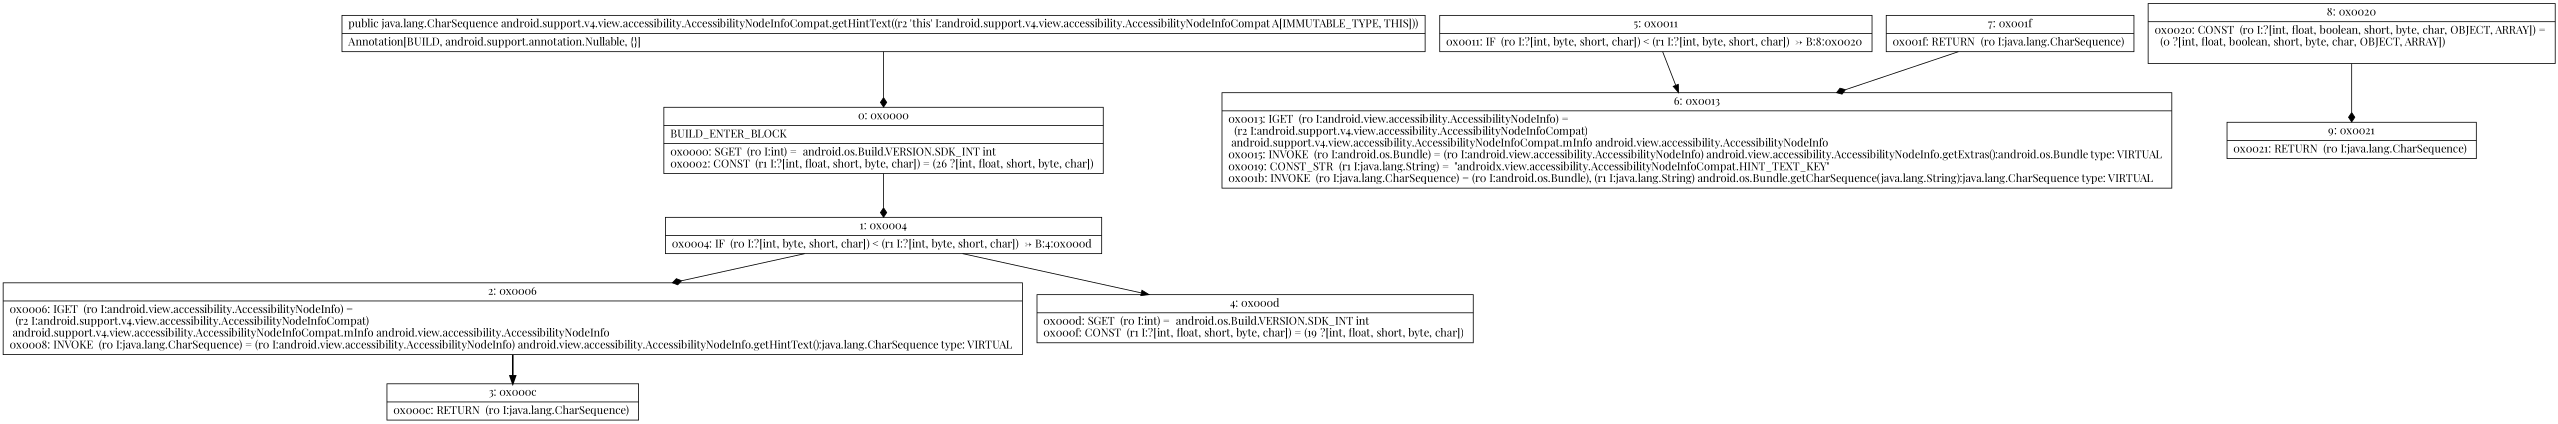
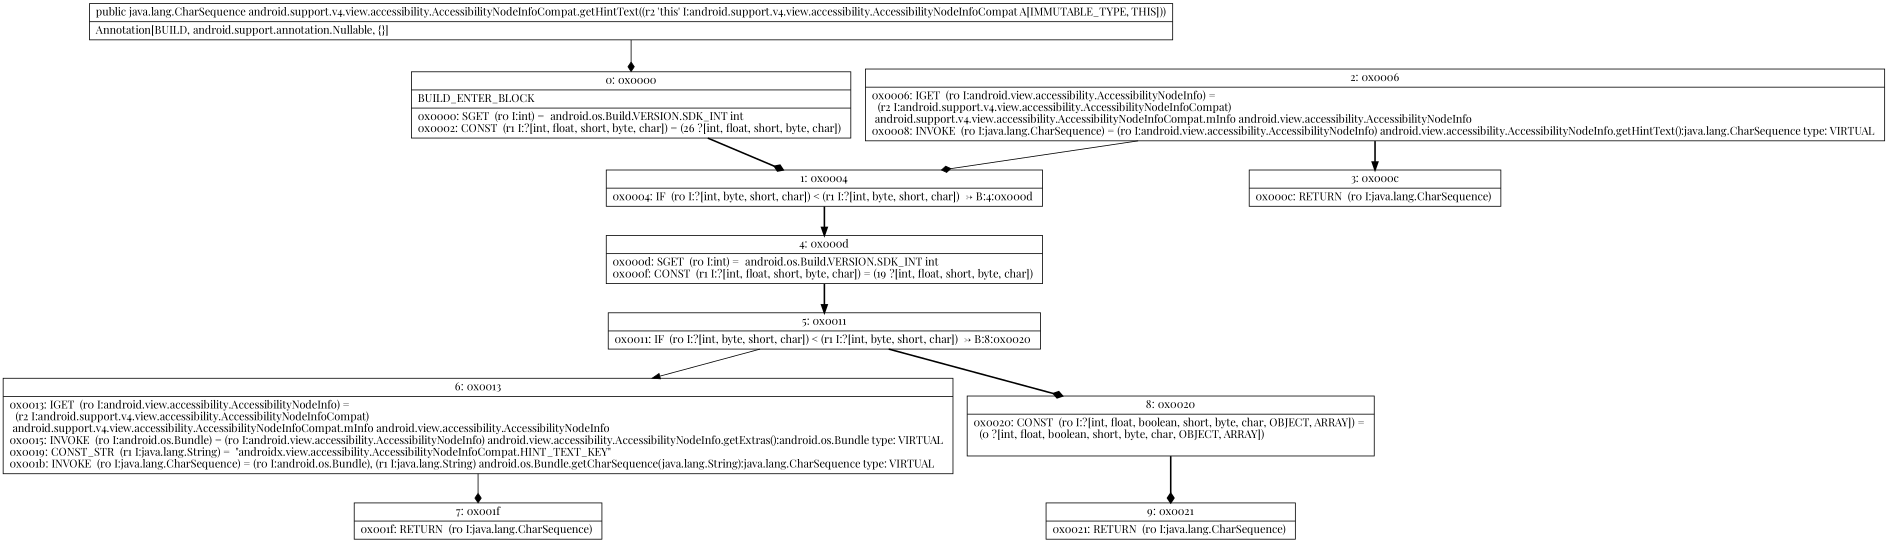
edge "7: 0x001f" -> "6: 0x0013": reversed
edge "8: 0x0020" -> "9: 0x0021": style solid -> bold
edge "0: 0x0000" -> "1: 0x0004": style solid -> bold
edge "1: 0x0004" -> "2: 0x0006": reversed
edge "1: 0x0004" -> "4: 0x000d": style solid -> bold
edge "4: 0x000d" -> "5: 0x0011": added
edge "5: 0x0011" -> "8: 0x0020": added
